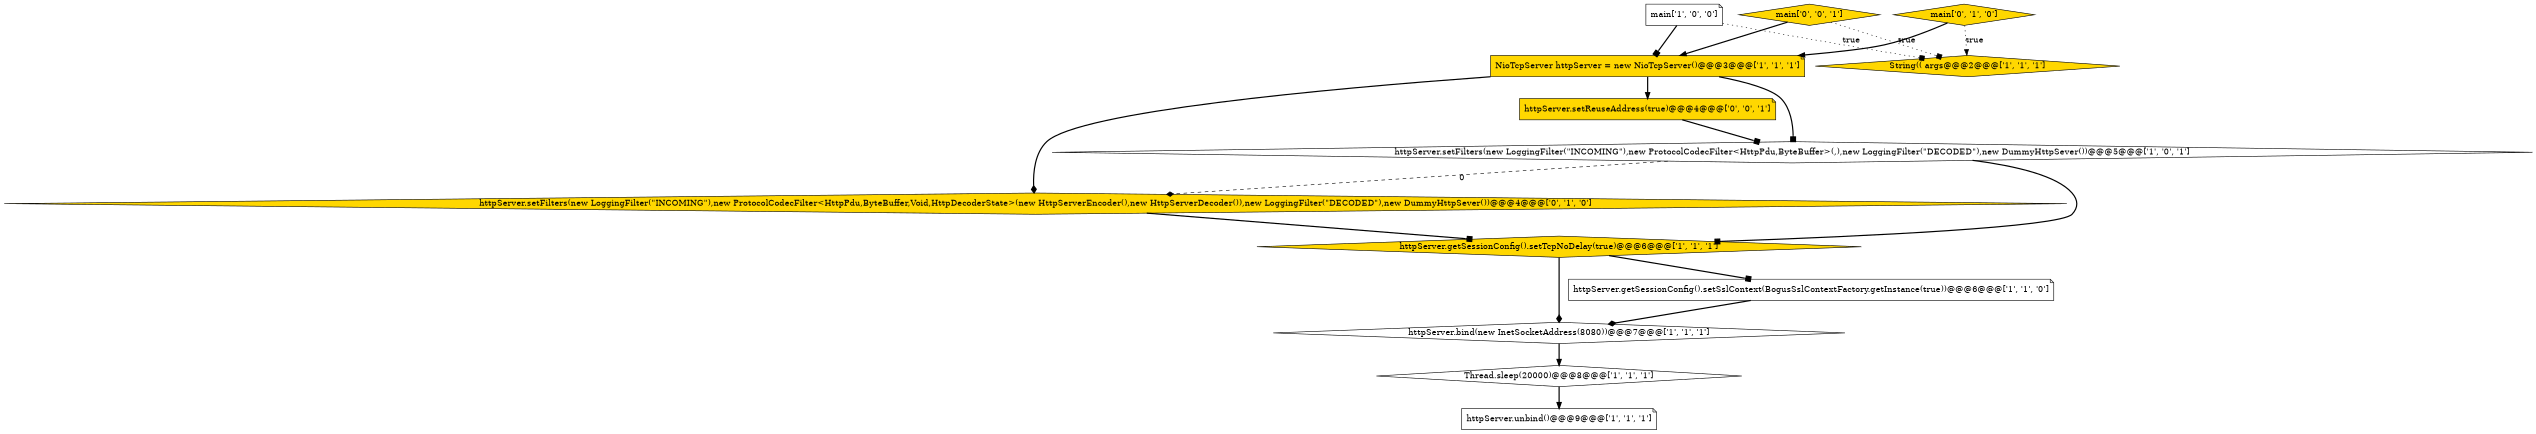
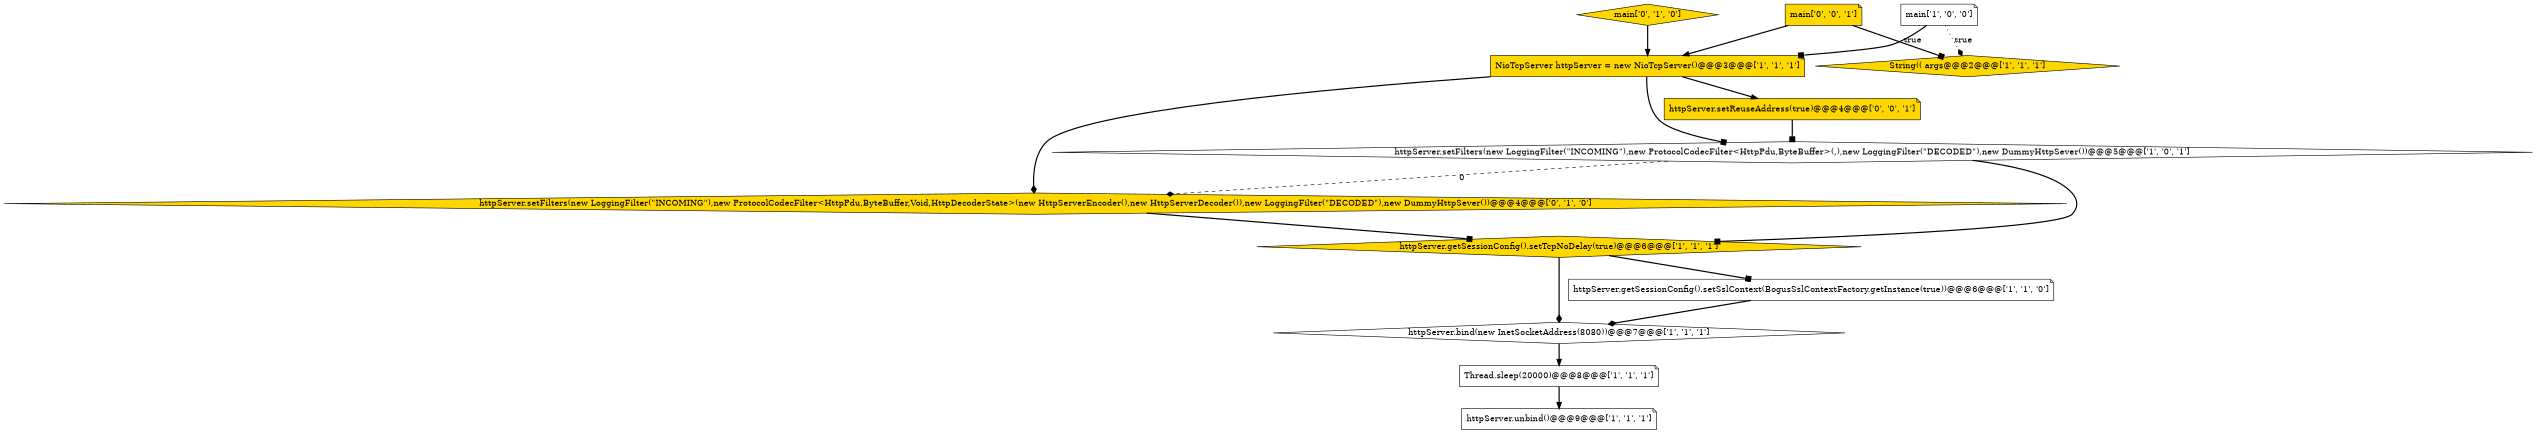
node "main['0', '0', '1']": shape diamond -> note
edge "main['0', '1', '0']" -> "String(( args@@@2@@@['1', '1', '1']": removed, label "true"
edge "main['0', '0', '1']" -> "String(( args@@@2@@@['1', '1', '1']": style dotted -> bold
edge "main['1', '0', '0']" -> "String(( args@@@2@@@['1', '1', '1']": arrowhead box -> diamond
node "Thread.sleep(20000)@@@8@@@['1', '1', '1']": shape diamond -> note
